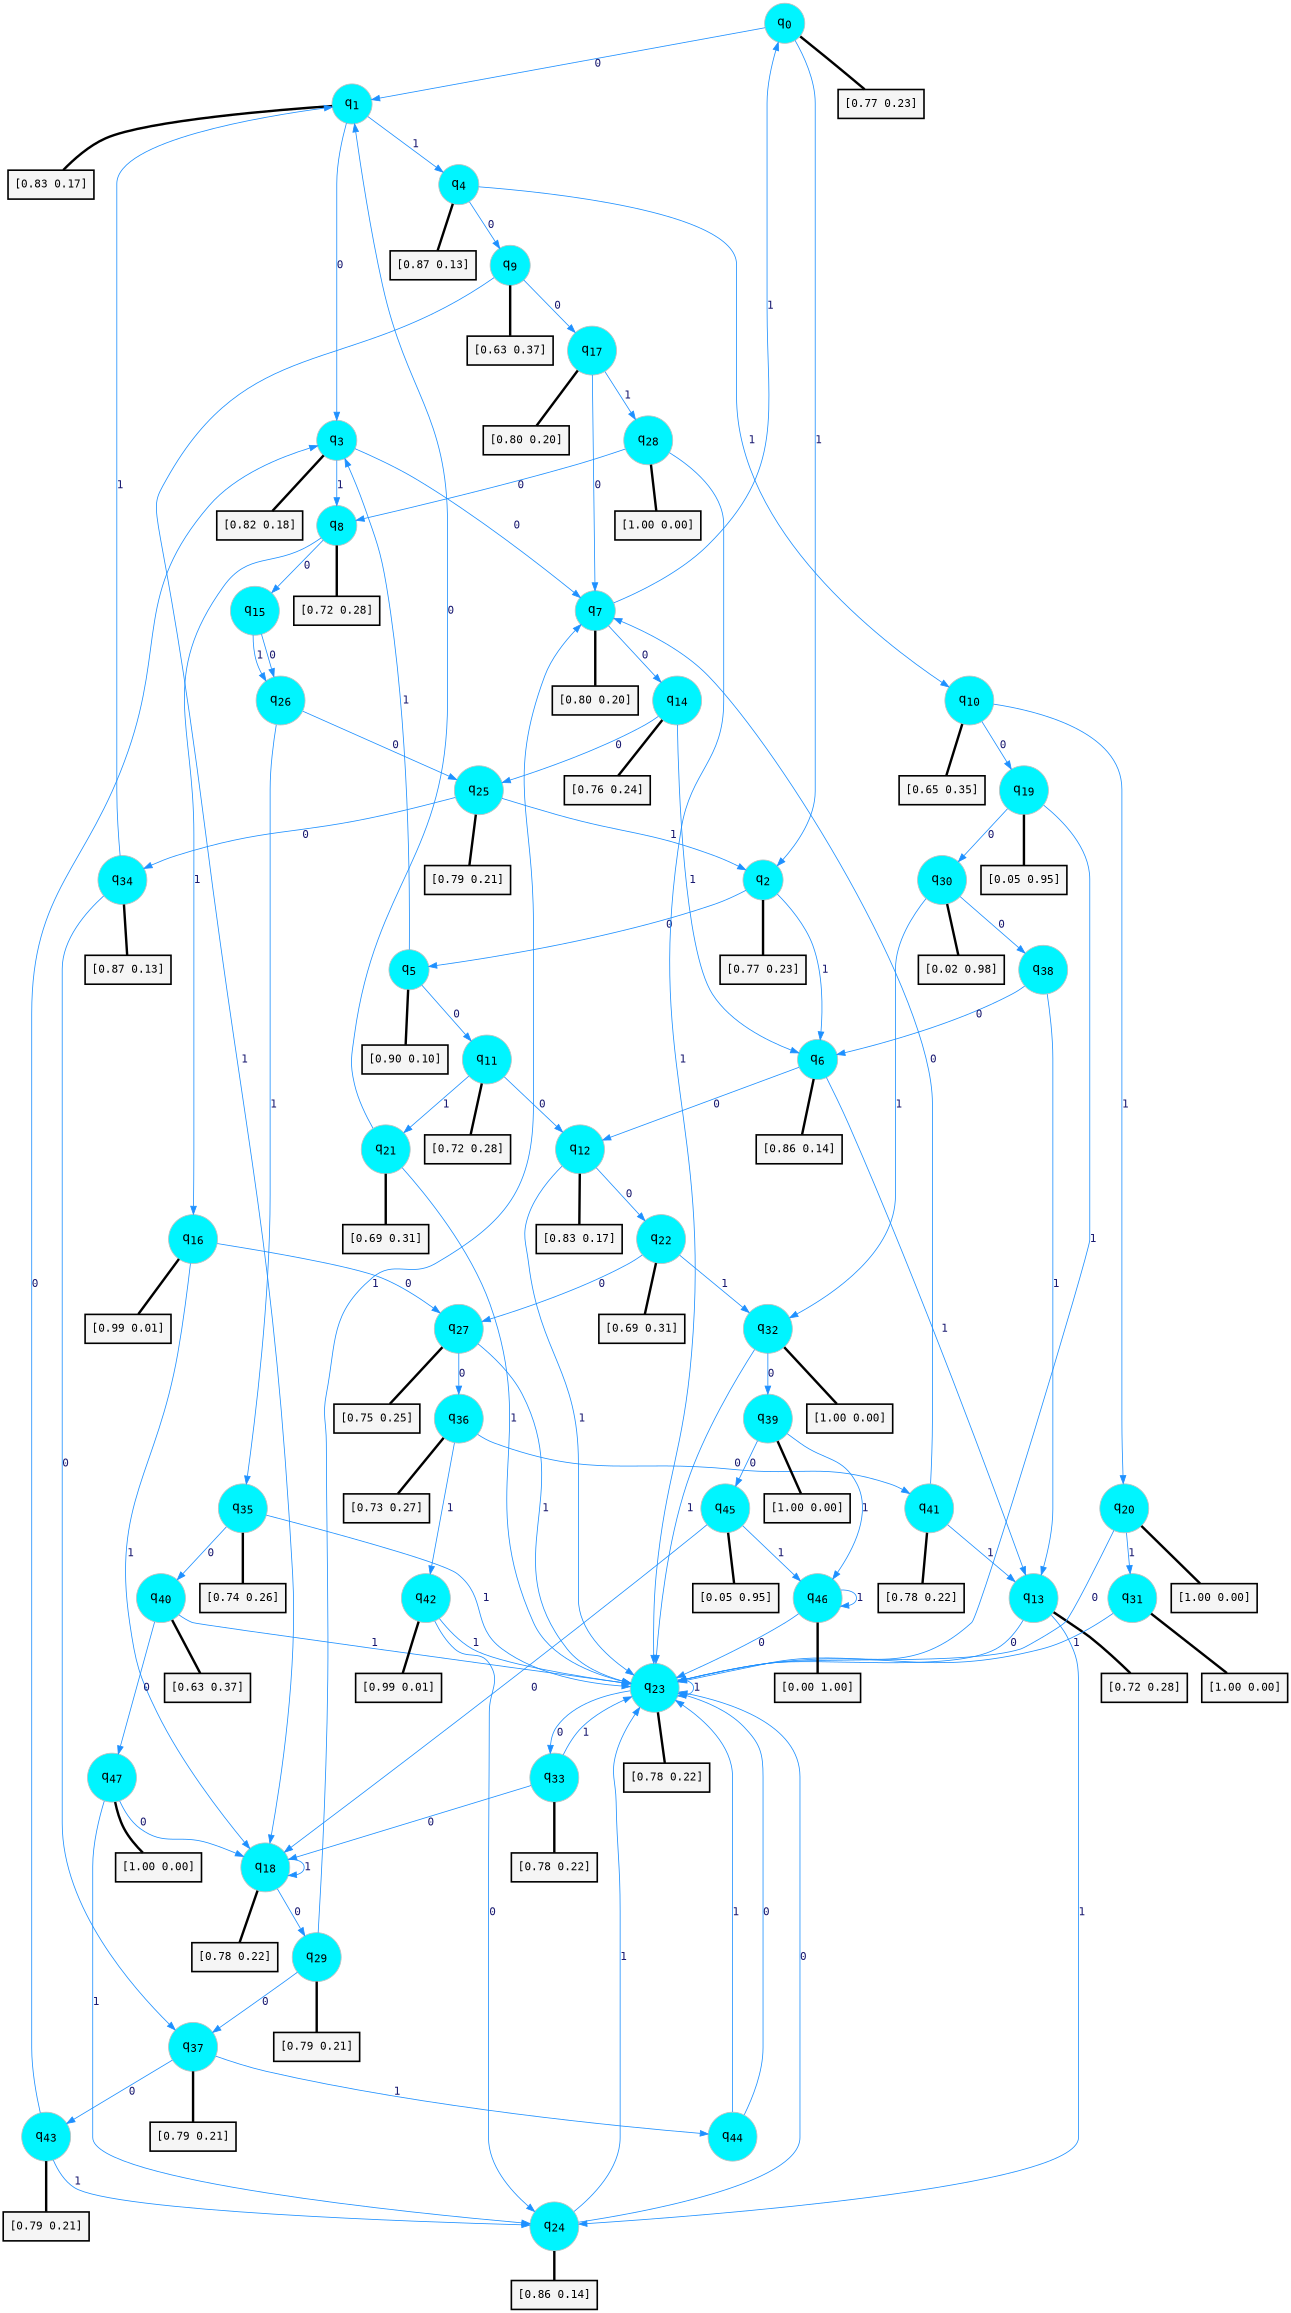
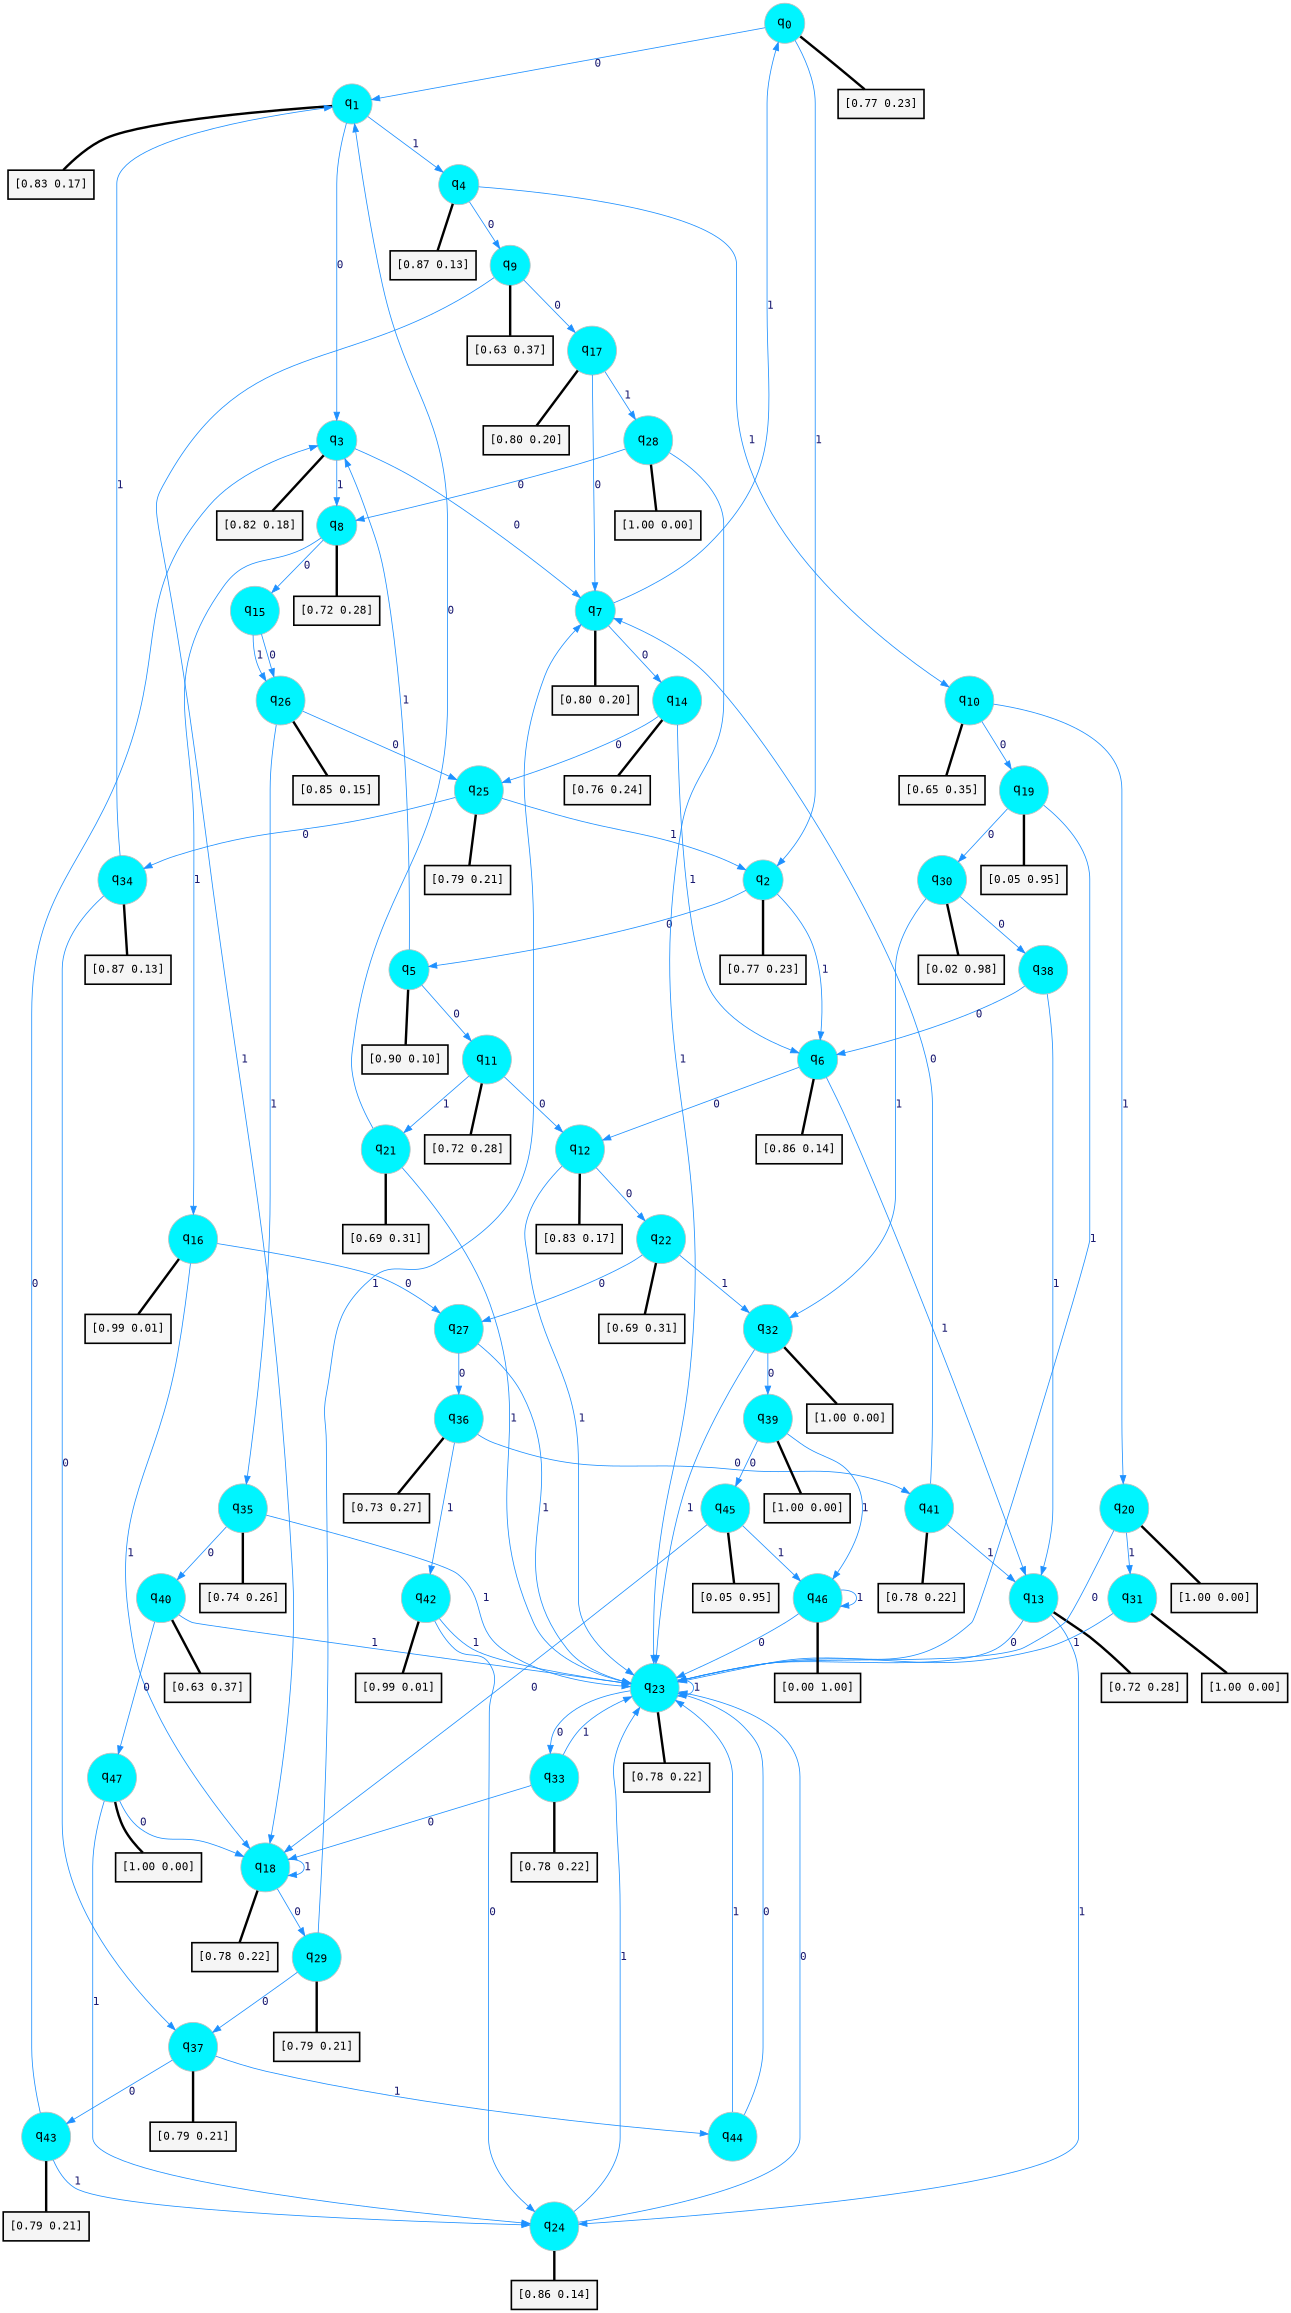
node "[0.85 0.15]": added
node "[0.75 0.25]": removed
